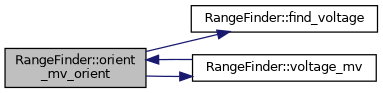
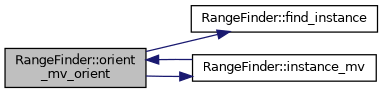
node "RangeFinder::find_voltage": label "RangeFinder::find_voltage" -> "RangeFinder::find_instance"
node "RangeFinder::voltage_mv": label "RangeFinder::voltage_mv" -> "RangeFinder::instance_mv"
